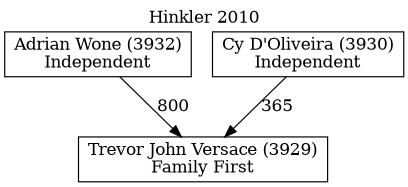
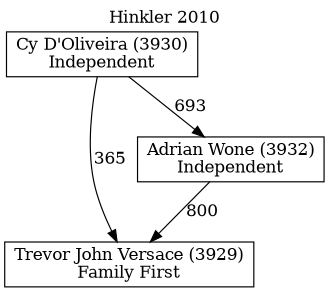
edge "Cy D'Oliveira (3930) Independent" -> "Adrian Wone (3932) Independent": added, label "693"
